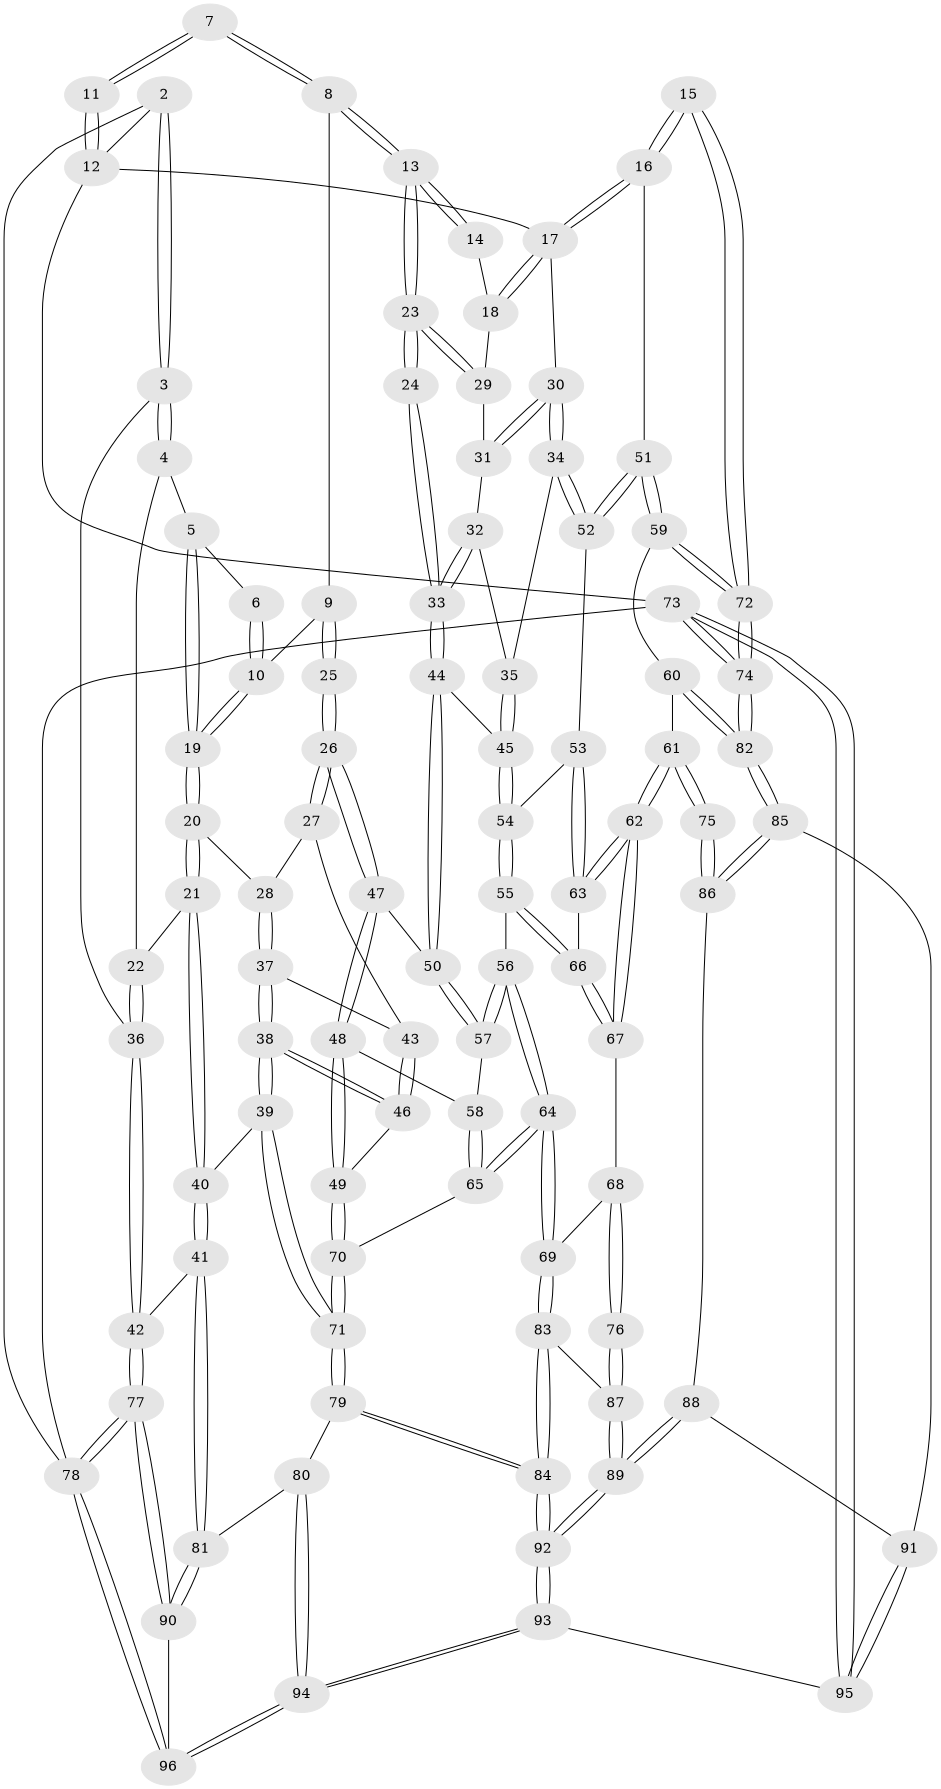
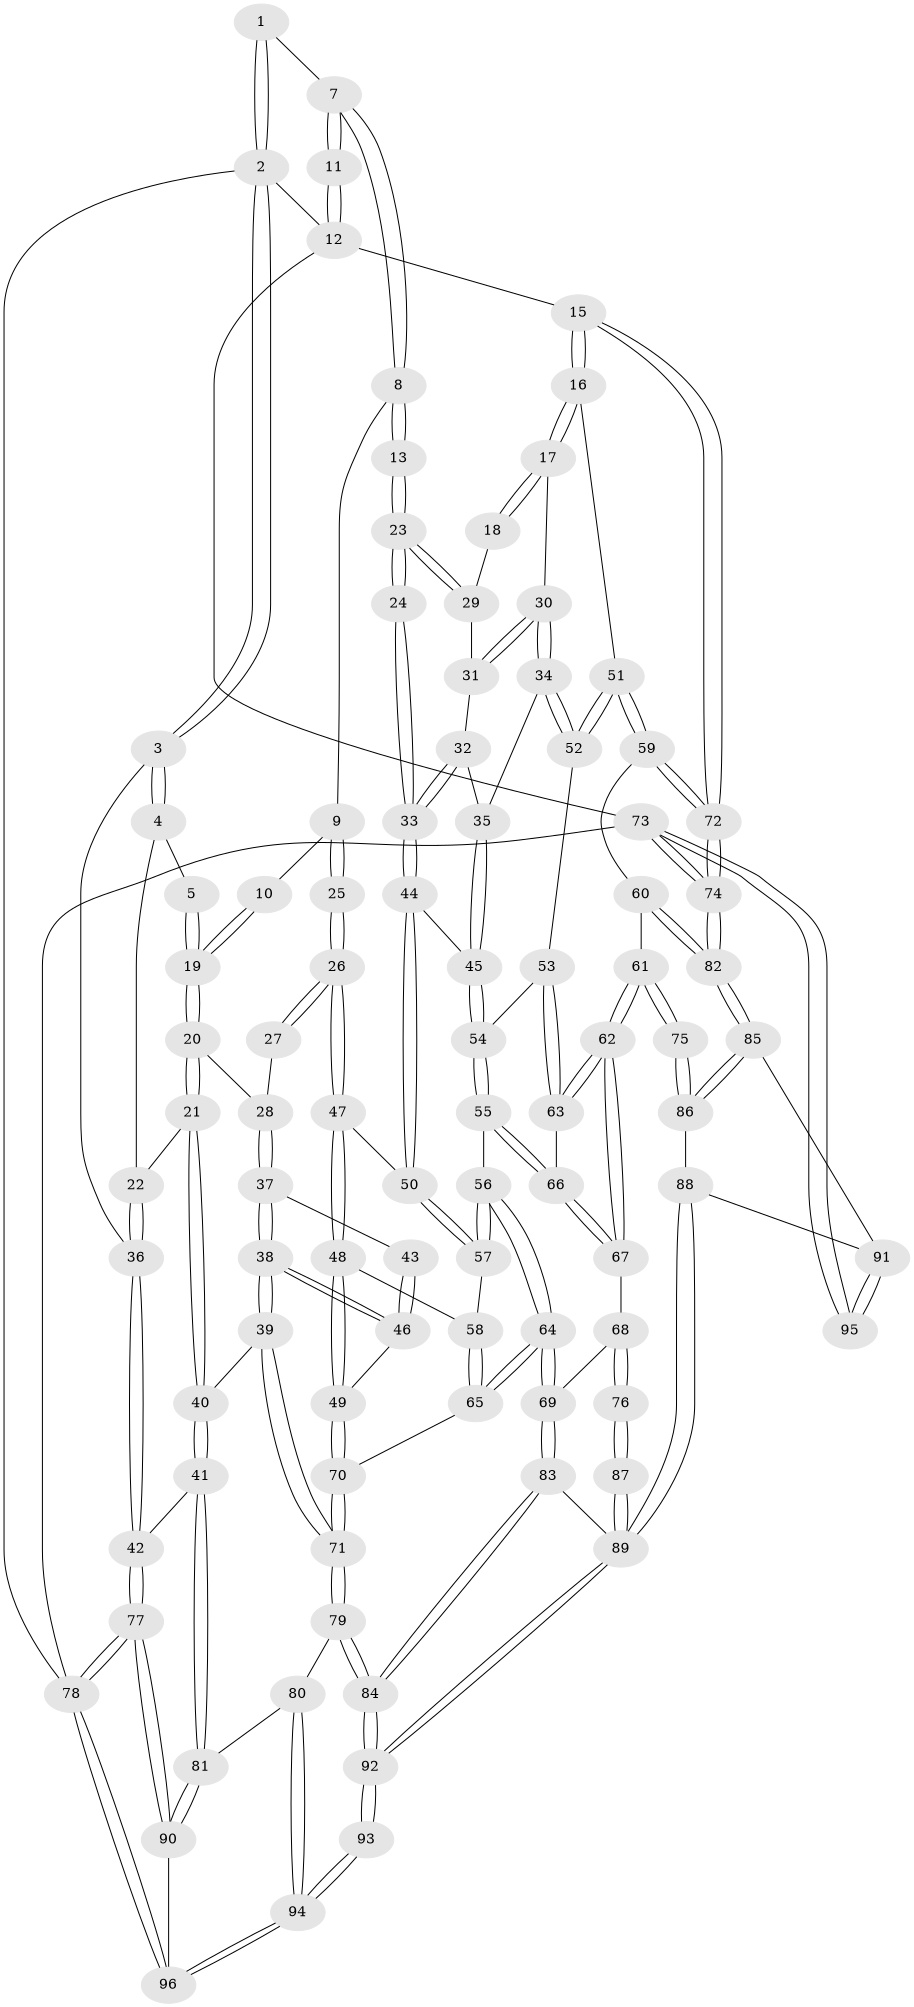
node "1": added
edge "12" -- "17": now "12" -- "15"
node "14": removed
node "6": removed
edge "27" -- "43": removed
edge "83" -- "87": now "83" -- "89"
edge "93" -- "95": removed
